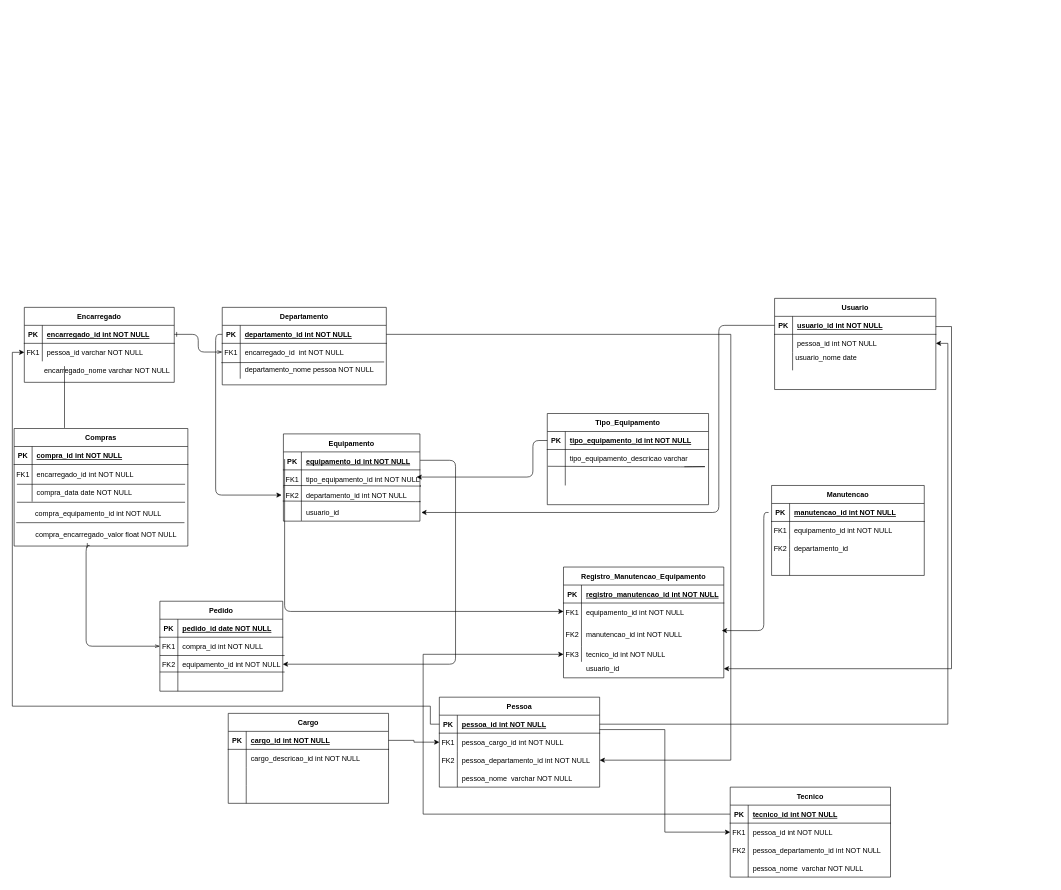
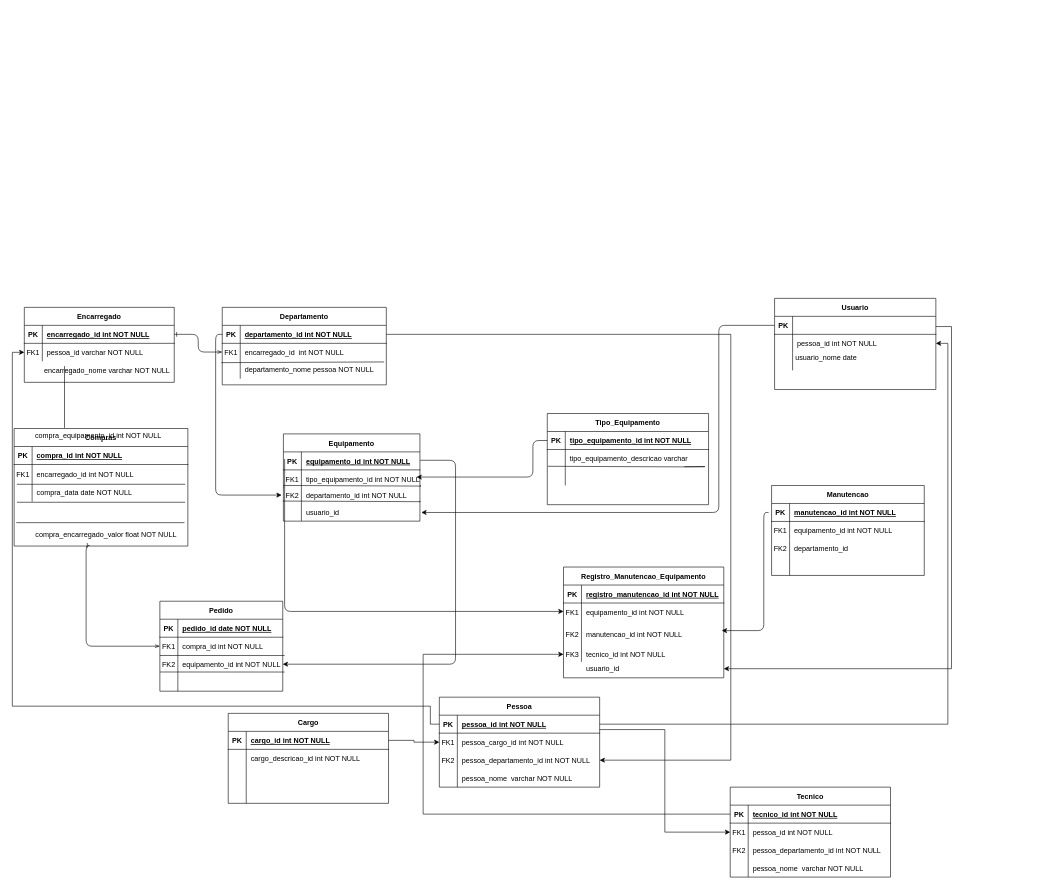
node "usuario_id int NOT NULL": removed
node "compra_equipamento_id int NOT NULL": moved (98, 514) -> (98, 436)
